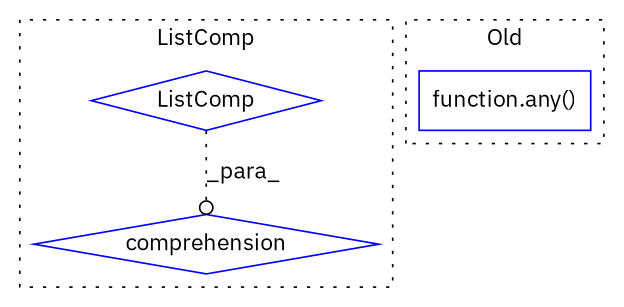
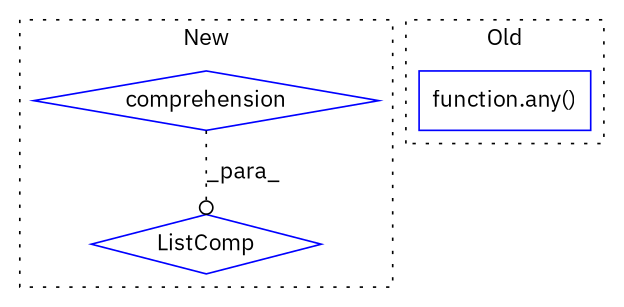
cluster "ListComp": label "ListComp" -> "New"
edge "ListComp" -> "comprehension": reversed
